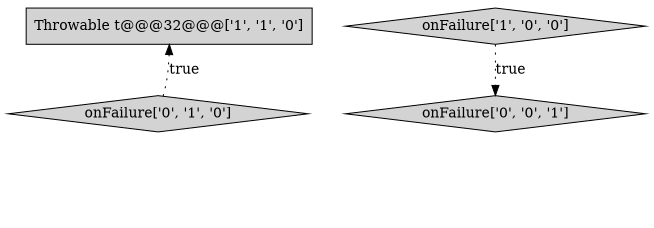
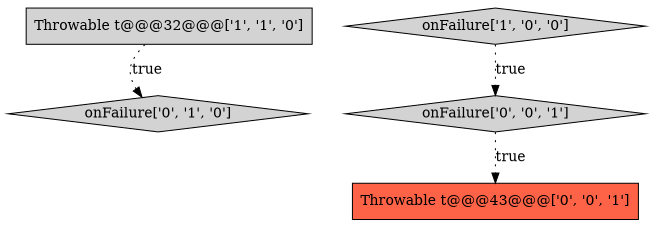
edge "onFailure['0', '1', '0']" -> "Throwable t@@@32@@@['1', '1', '0']": reversed
node "Throwable t@@@43@@@['0', '0', '1']": added
